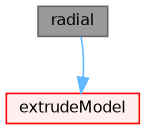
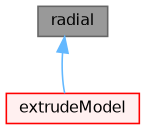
edge "radial" -> "extrudeModel": reversed
